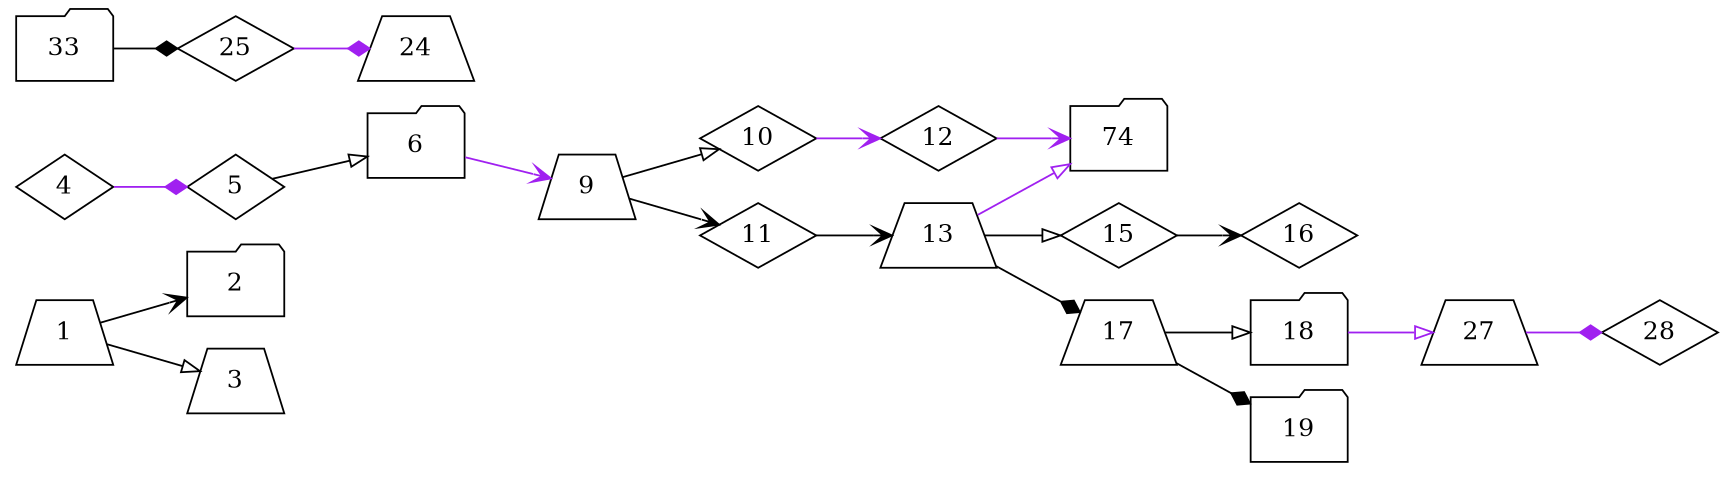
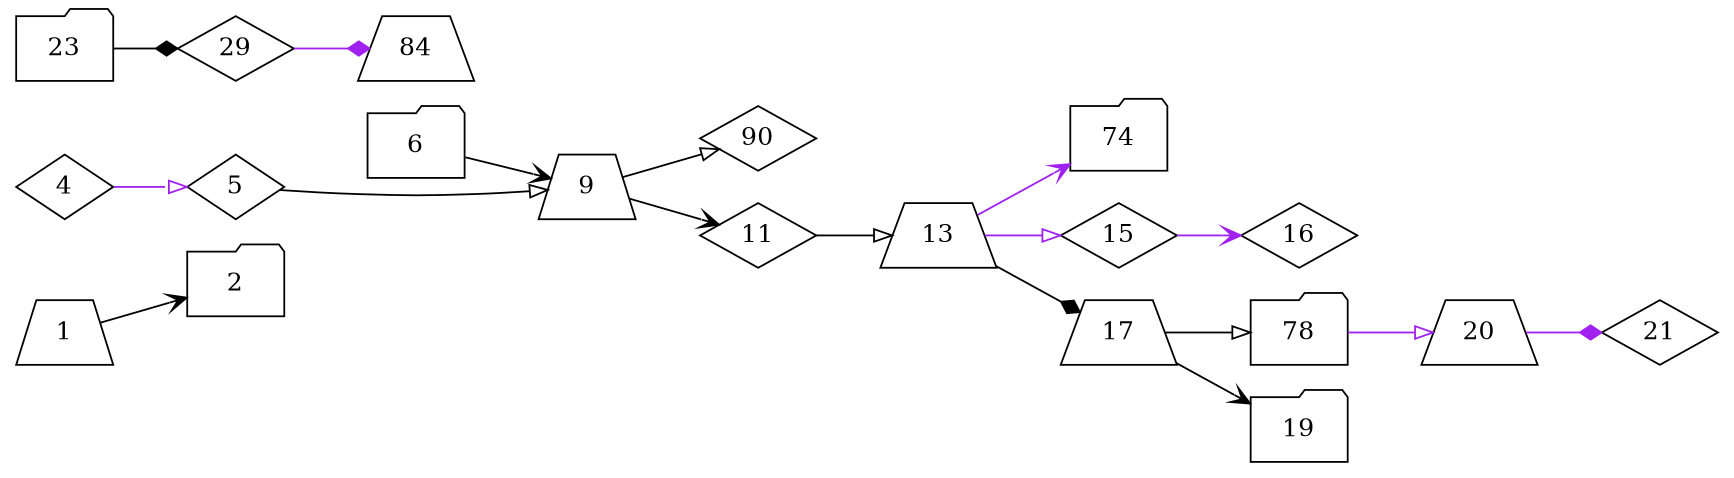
node "33": label "33" -> "23"
node "25": label "25" -> "29"
node "24": label "24" -> "84"
node "10": label "10" -> "90"
node "12": removed
edge "6" -> "9": color purple -> black
edge "5" -> "6": now "5" -> "9"
edge "4" -> "5": arrowhead diamond -> onormal
edge "13" -> "74": arrowhead onormal -> vee
edge "11" -> "13": arrowhead vee -> onormal
edge "13" -> "15": color black -> purple
edge "15" -> "16": color black -> purple
node "18": label "18" -> "78"
node "27": label "27" -> "20"
node "28": label "28" -> "21"
edge "17" -> "19": arrowhead diamond -> vee
node "3": removed
